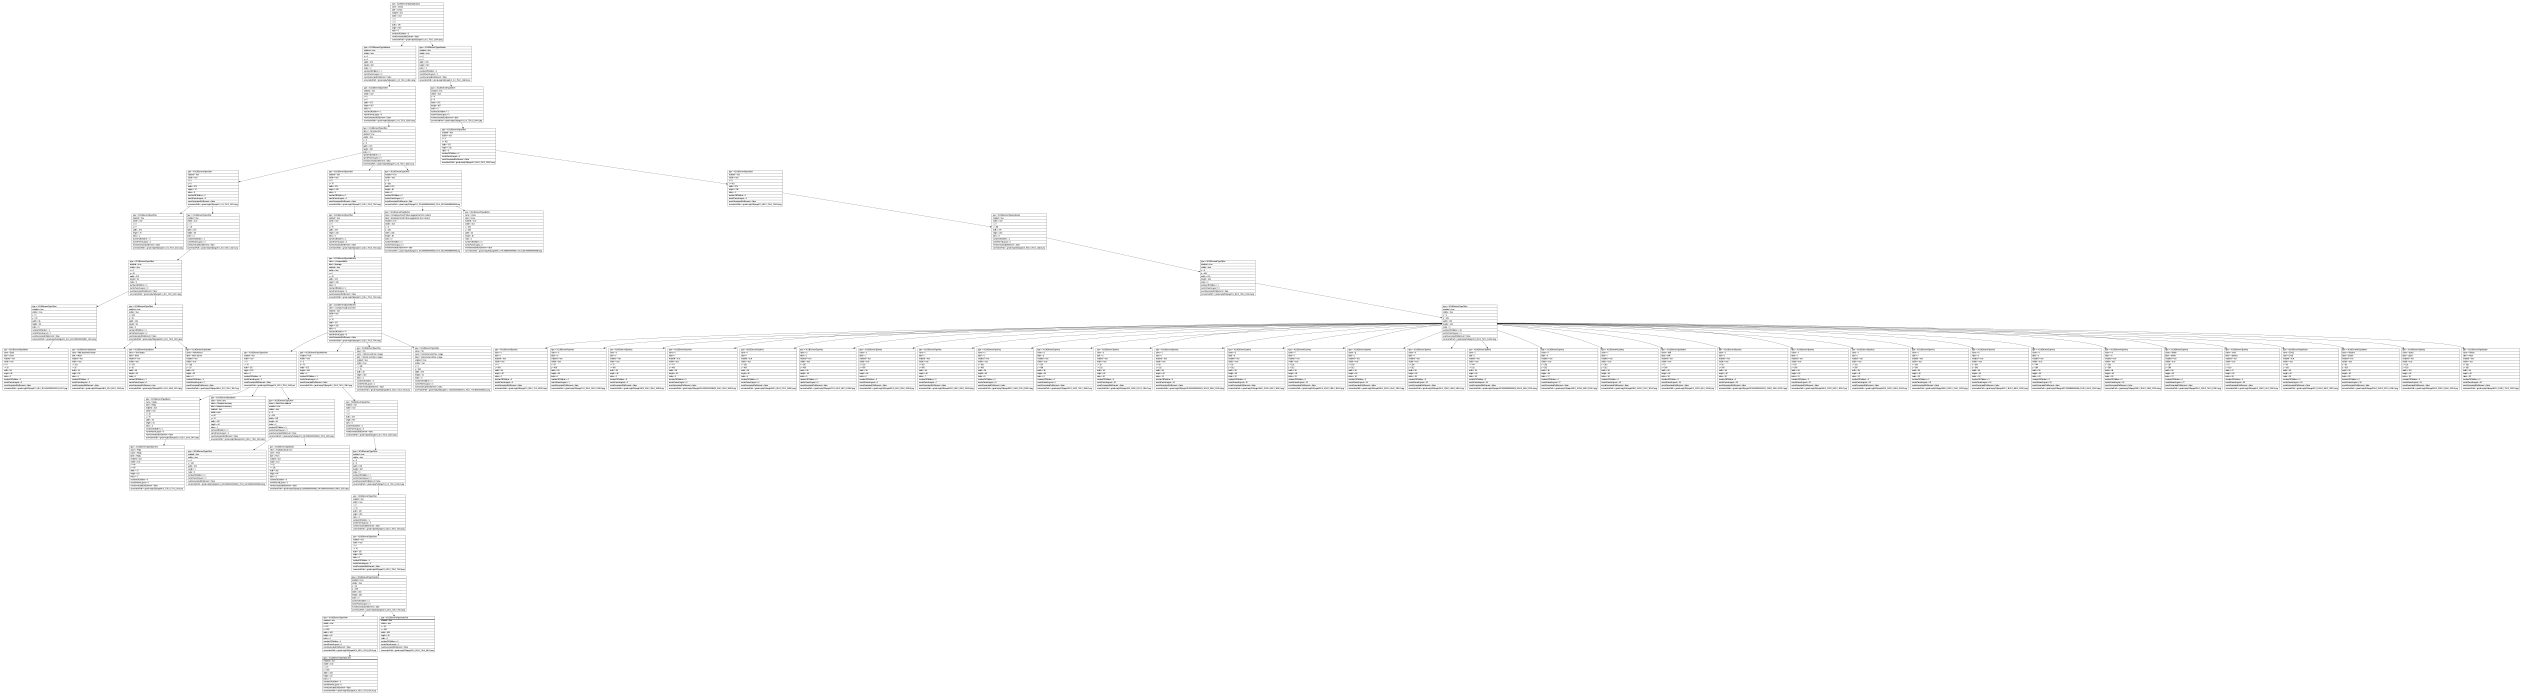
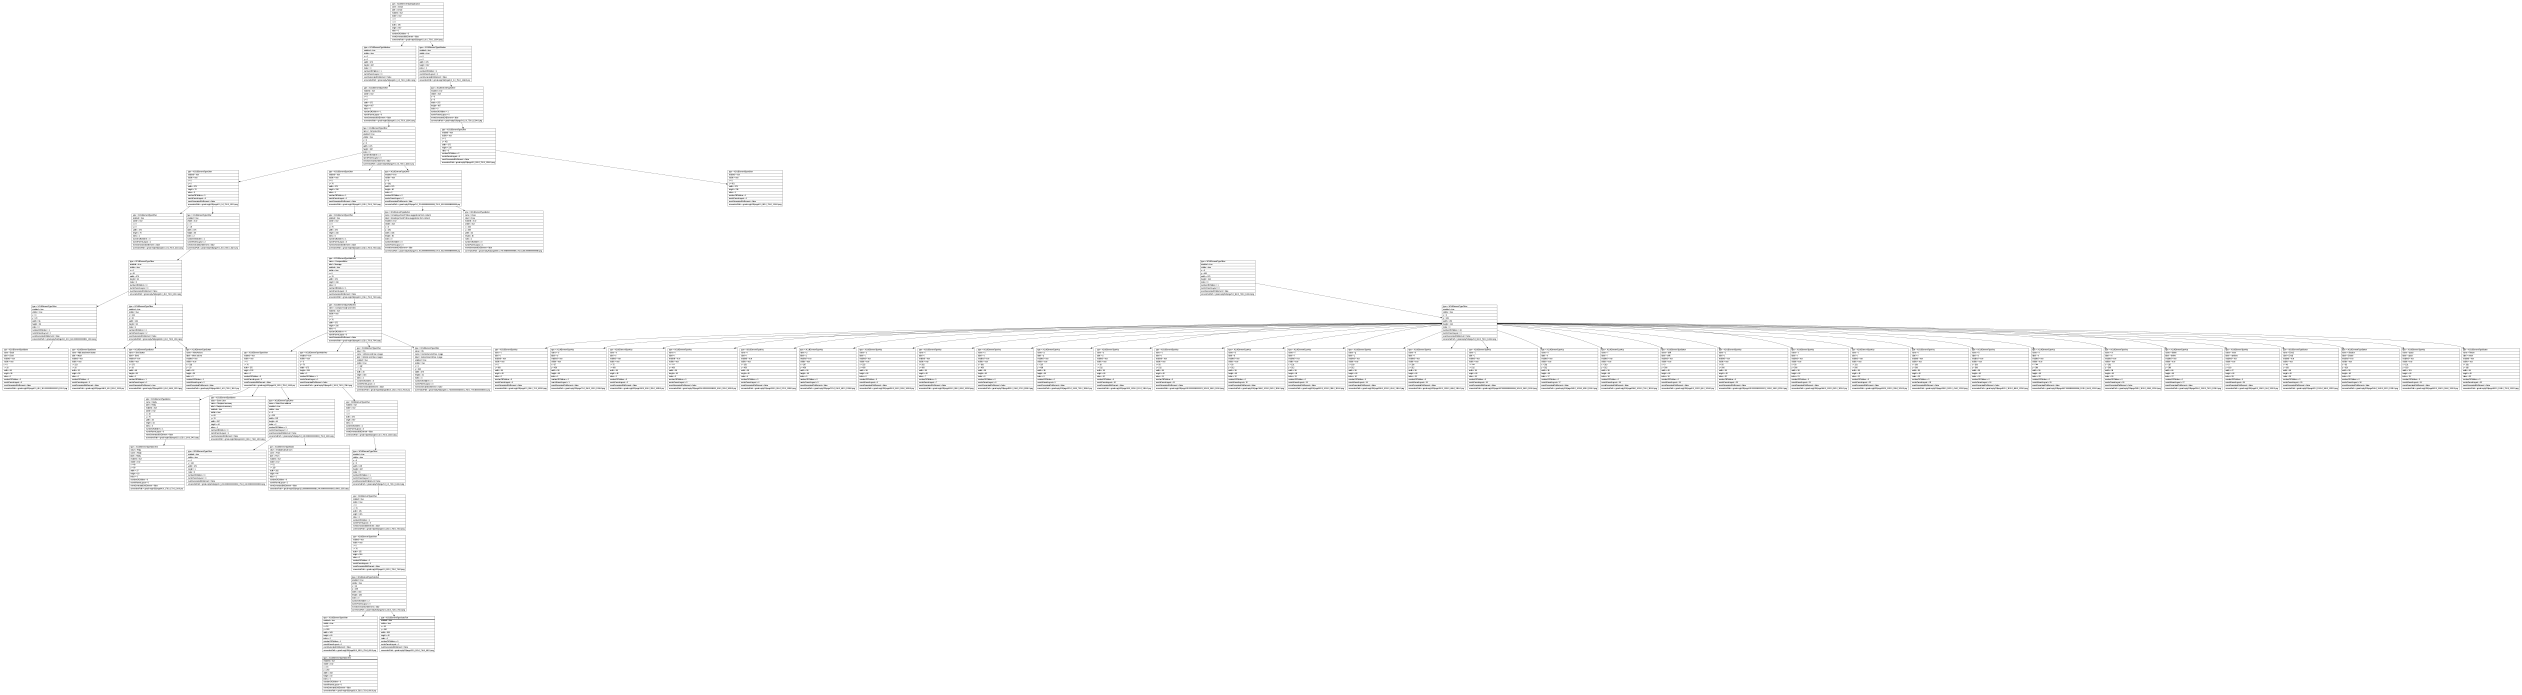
node "type = XCUIElementTypeKeyboard": removed
